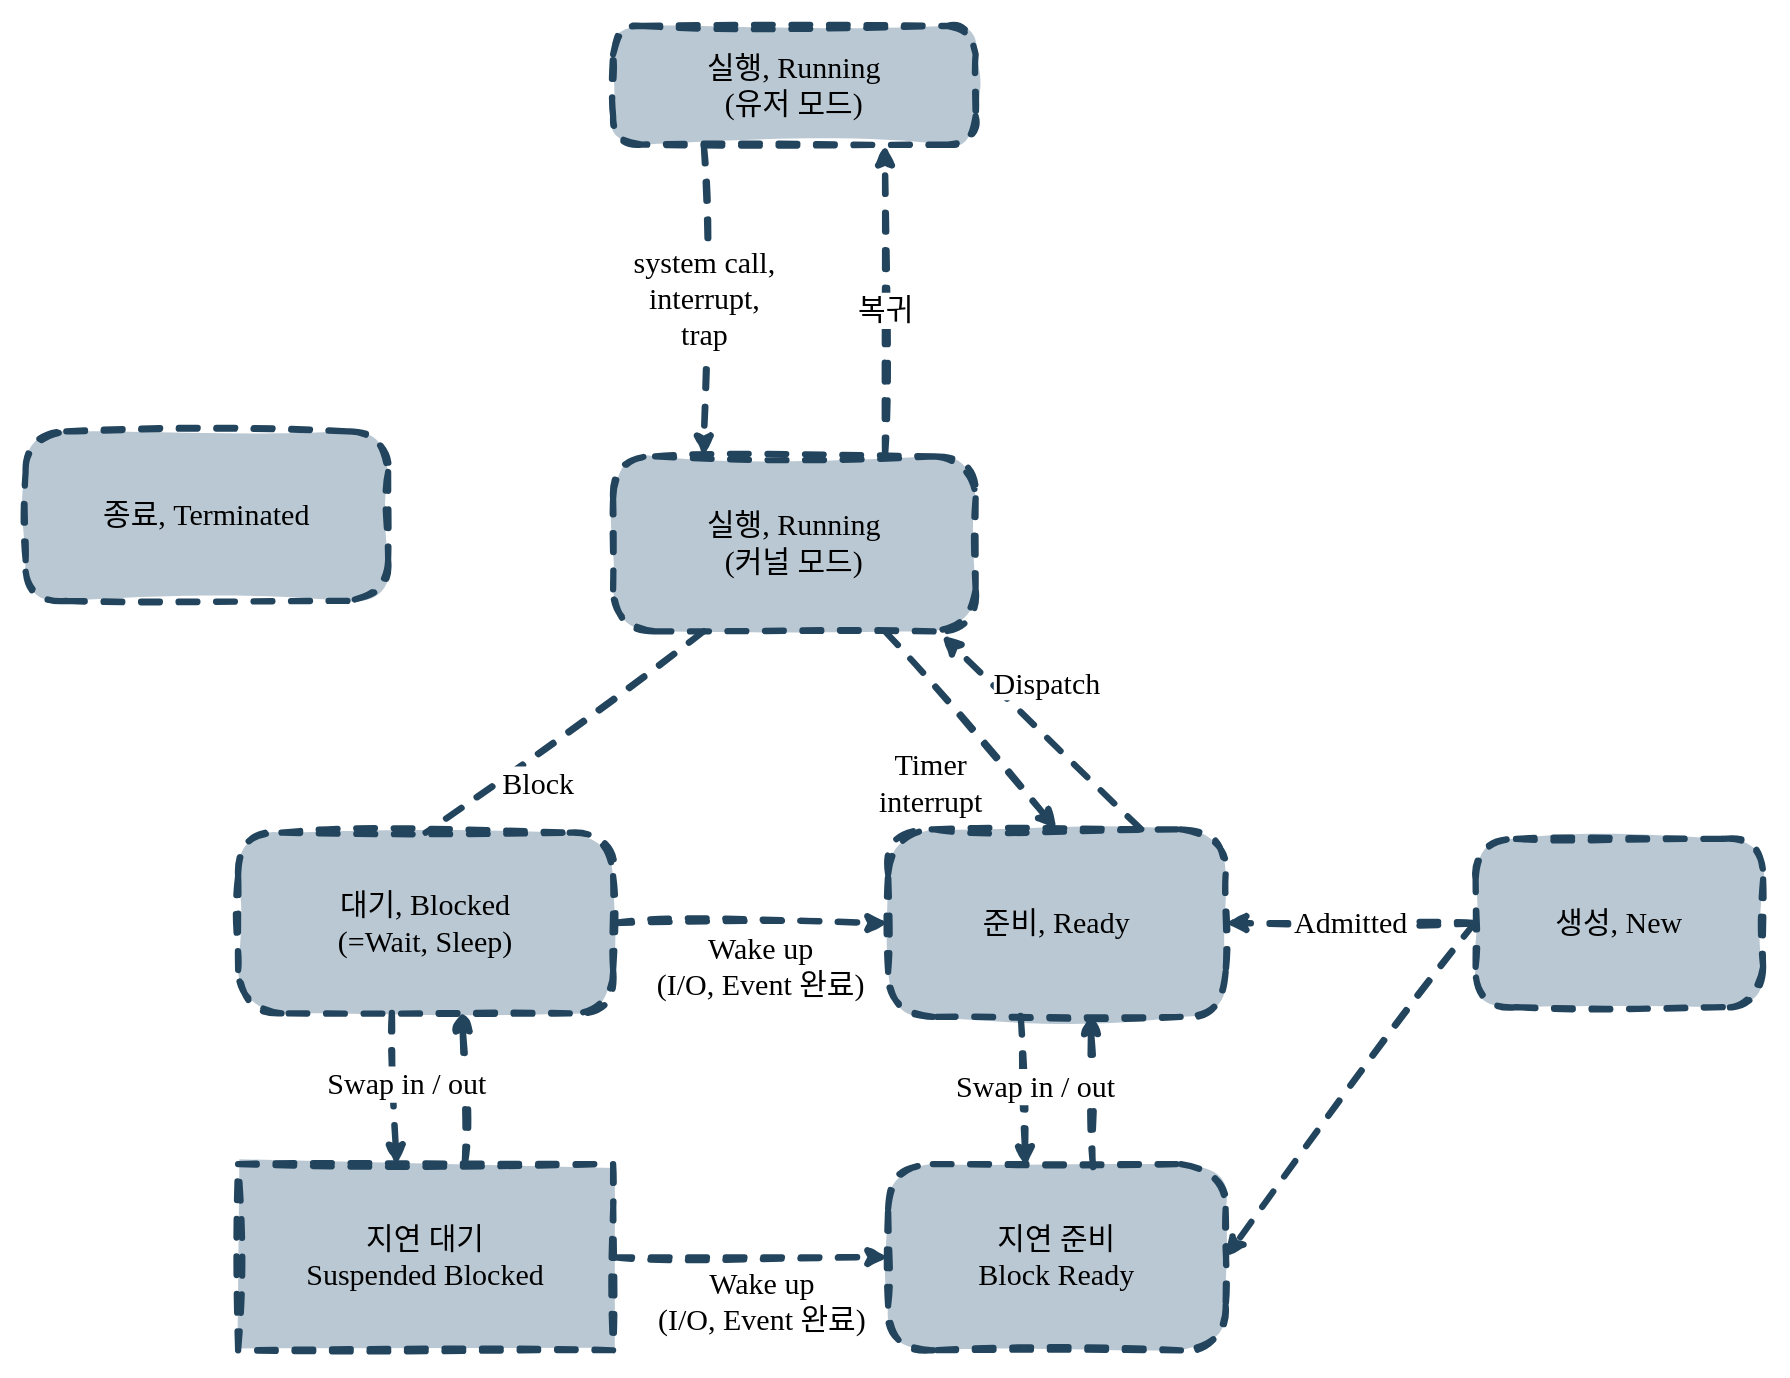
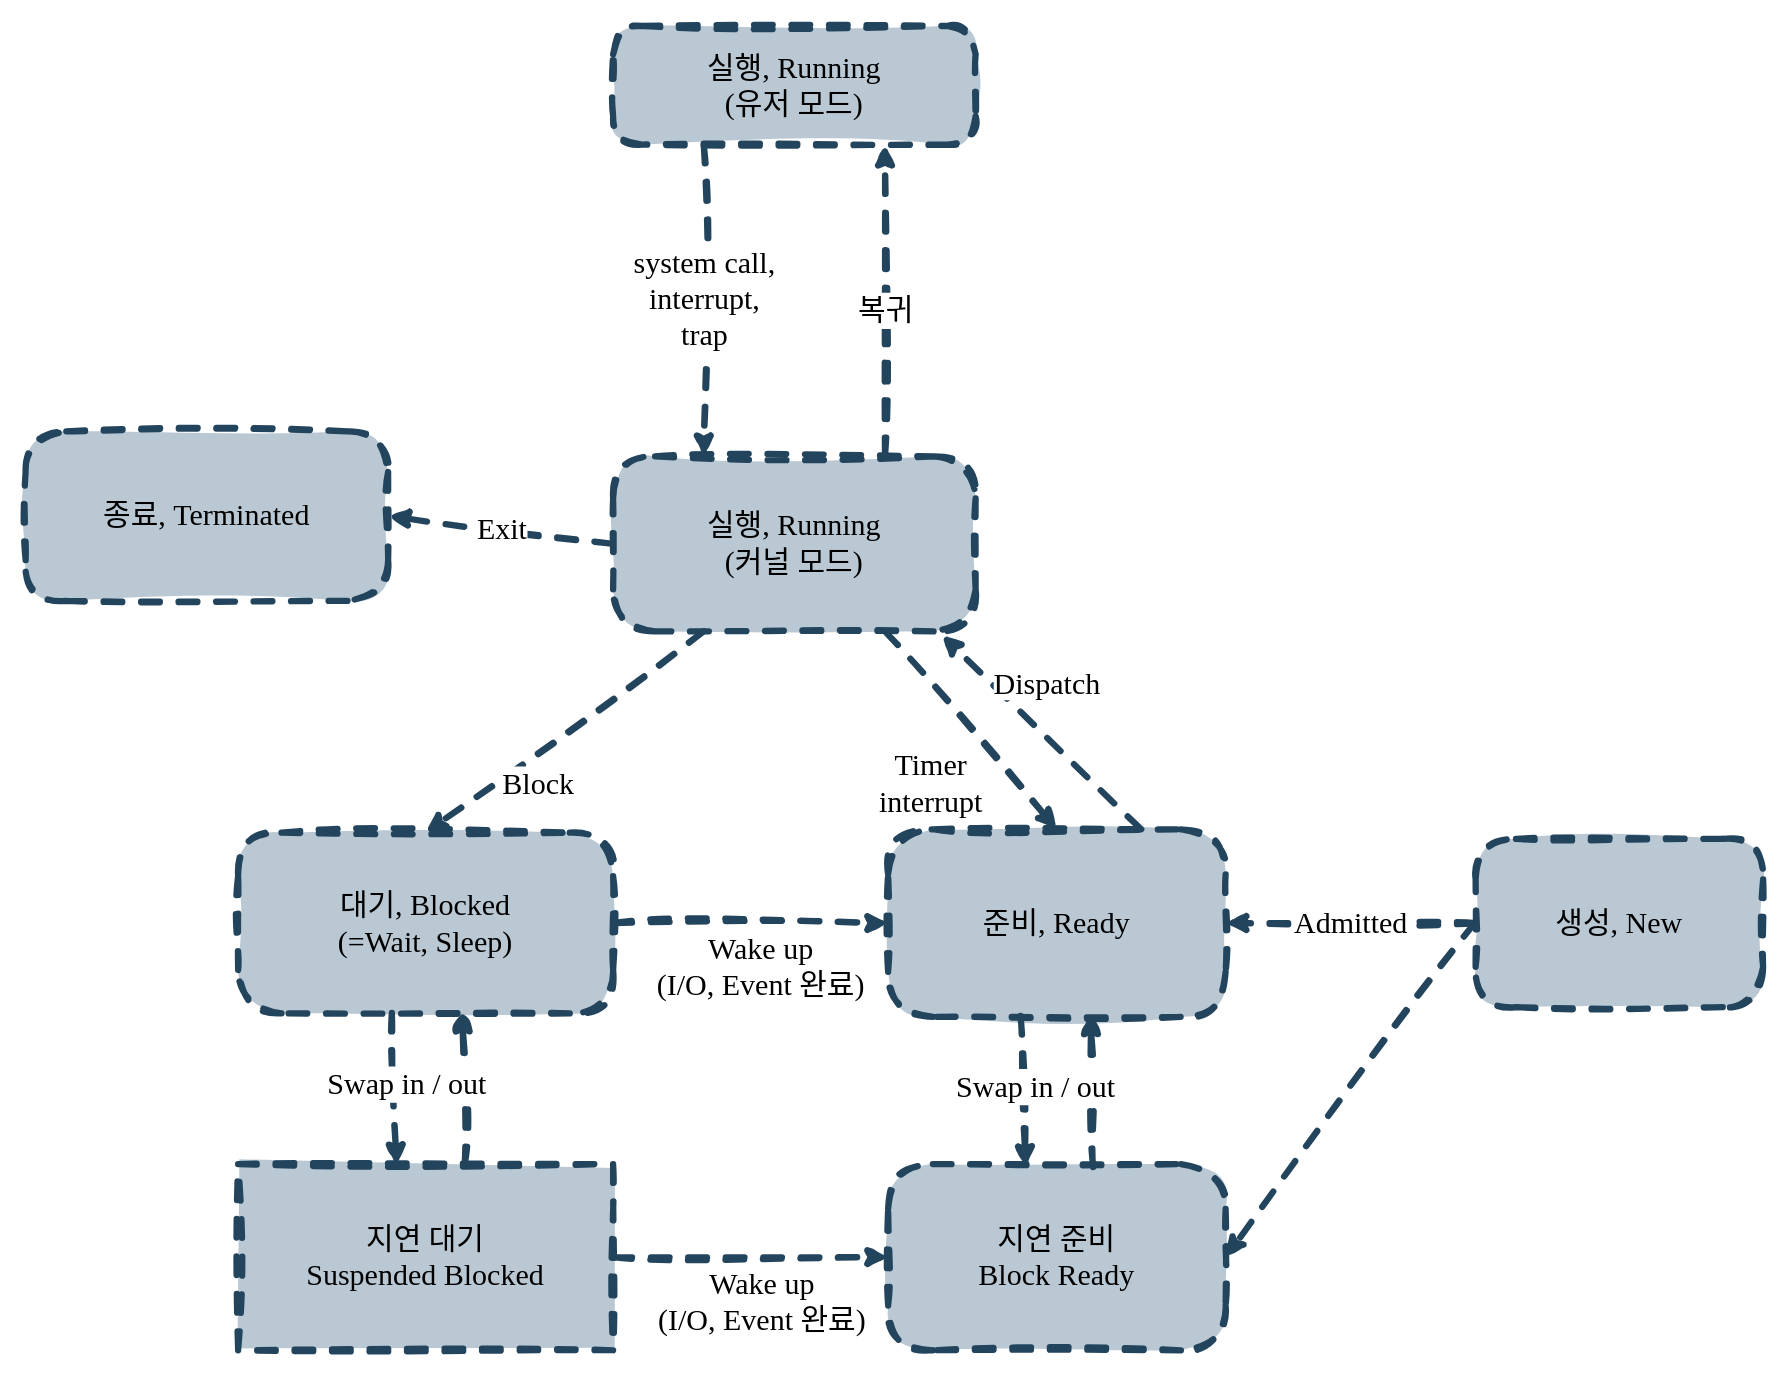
edge "실행, Running (커널 모드)" -> "종료, Terminated": added, label "Exit"
edge "실행, Running (커널 모드)" -- "대기, Blocked (=Wait, Sleep)": arrowhead none -> classic
